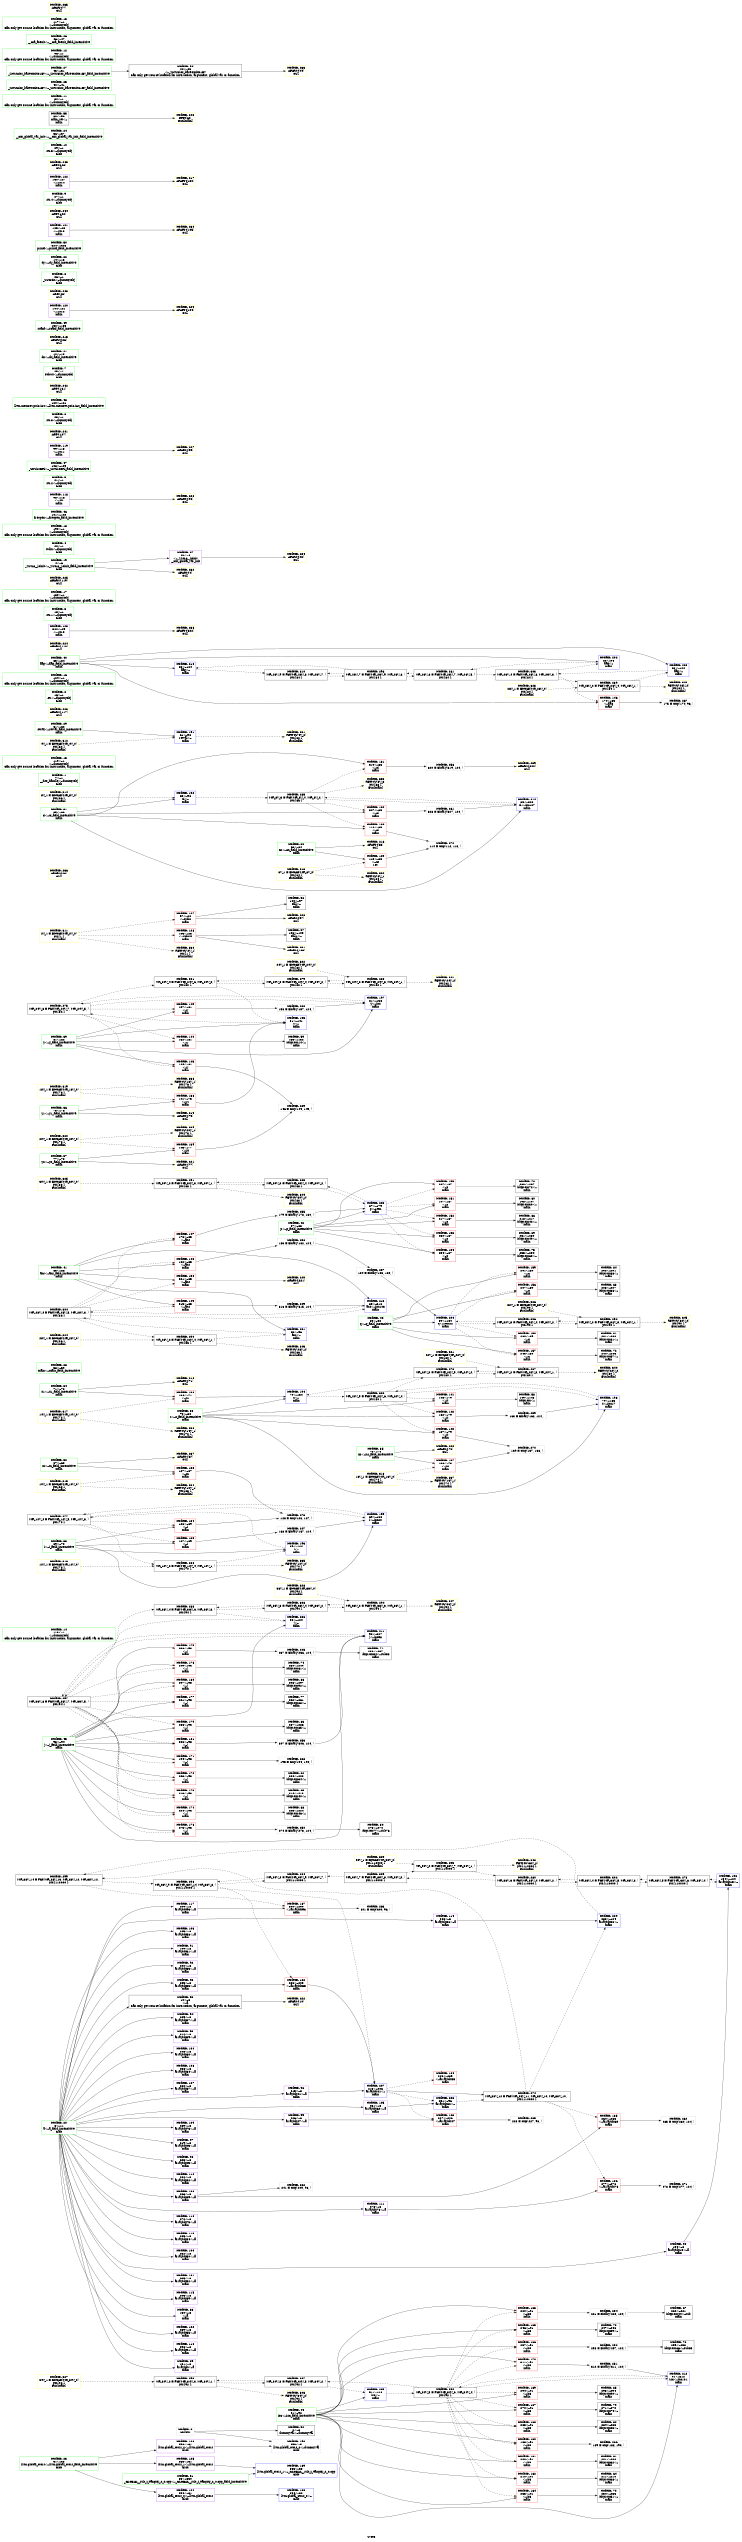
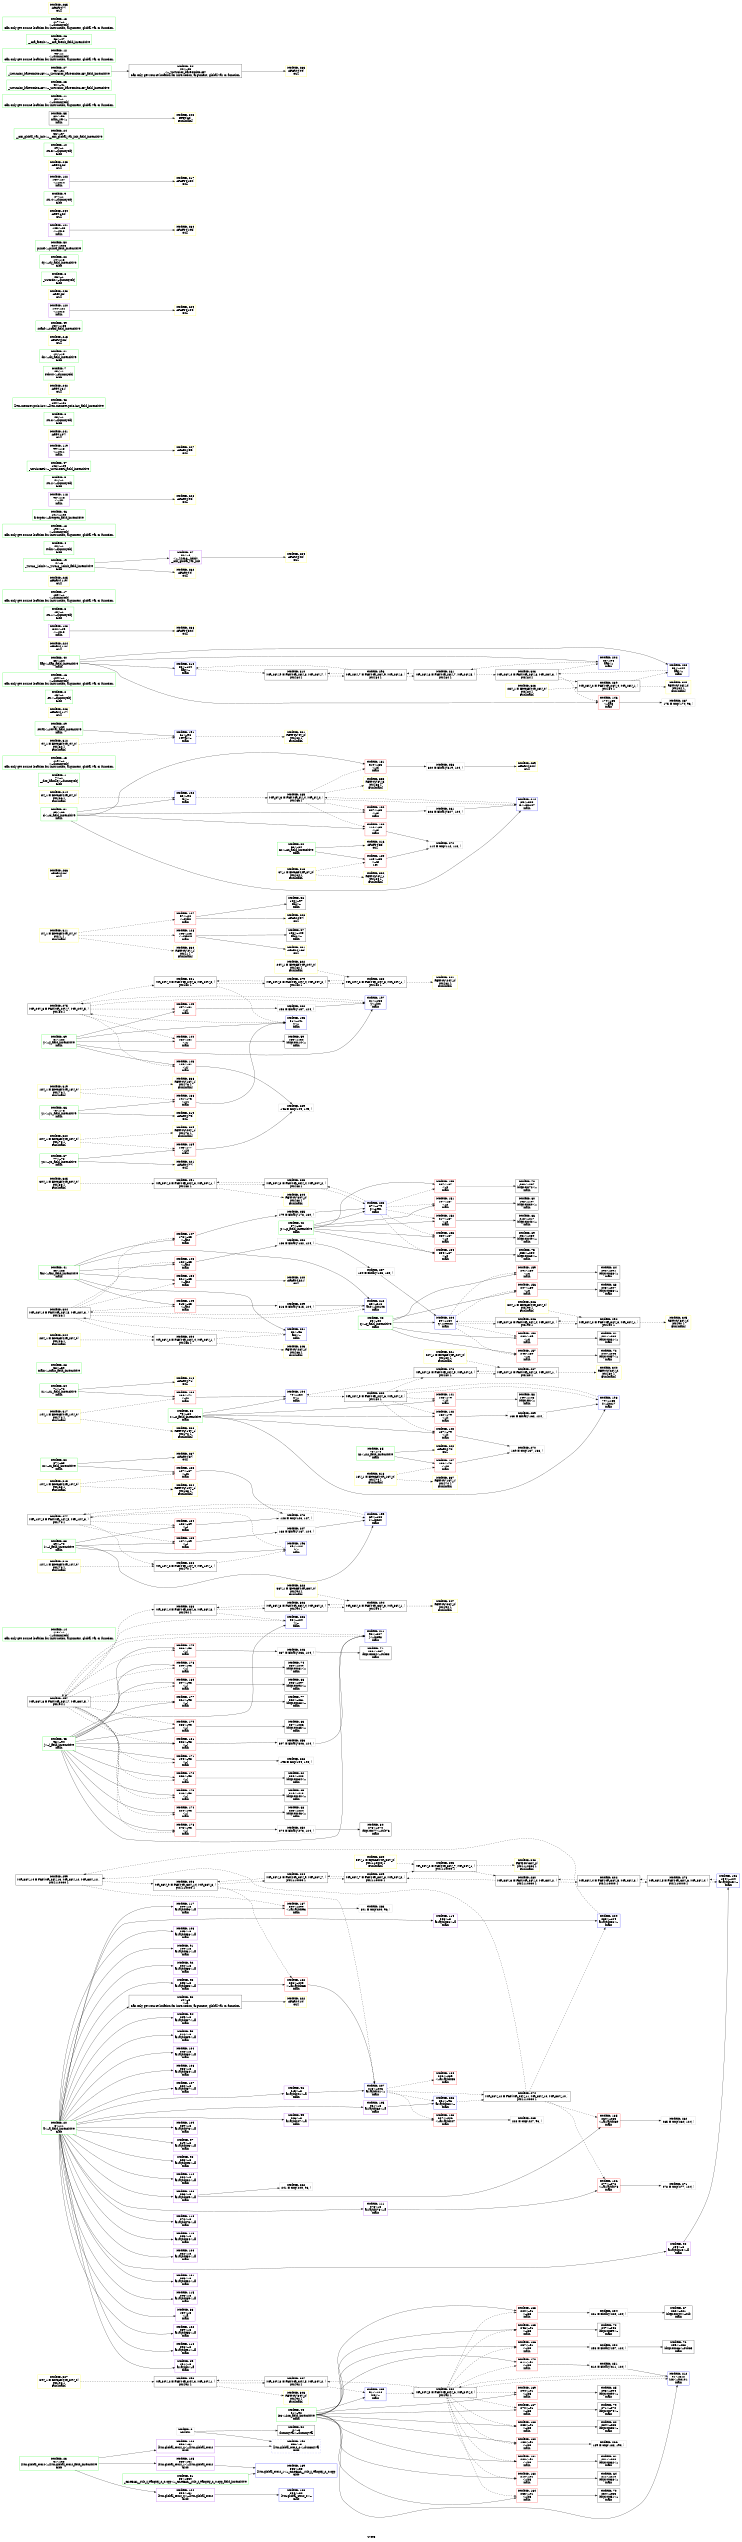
node "NodeID: 335": removed
edge "NodeID: 297" -> "NodeID: 175": added
edge "NodeID: 284" -> "NodeID: 309": added
edge "NodeID: 207" -> "NodeID: 274": style solid -> dashed
